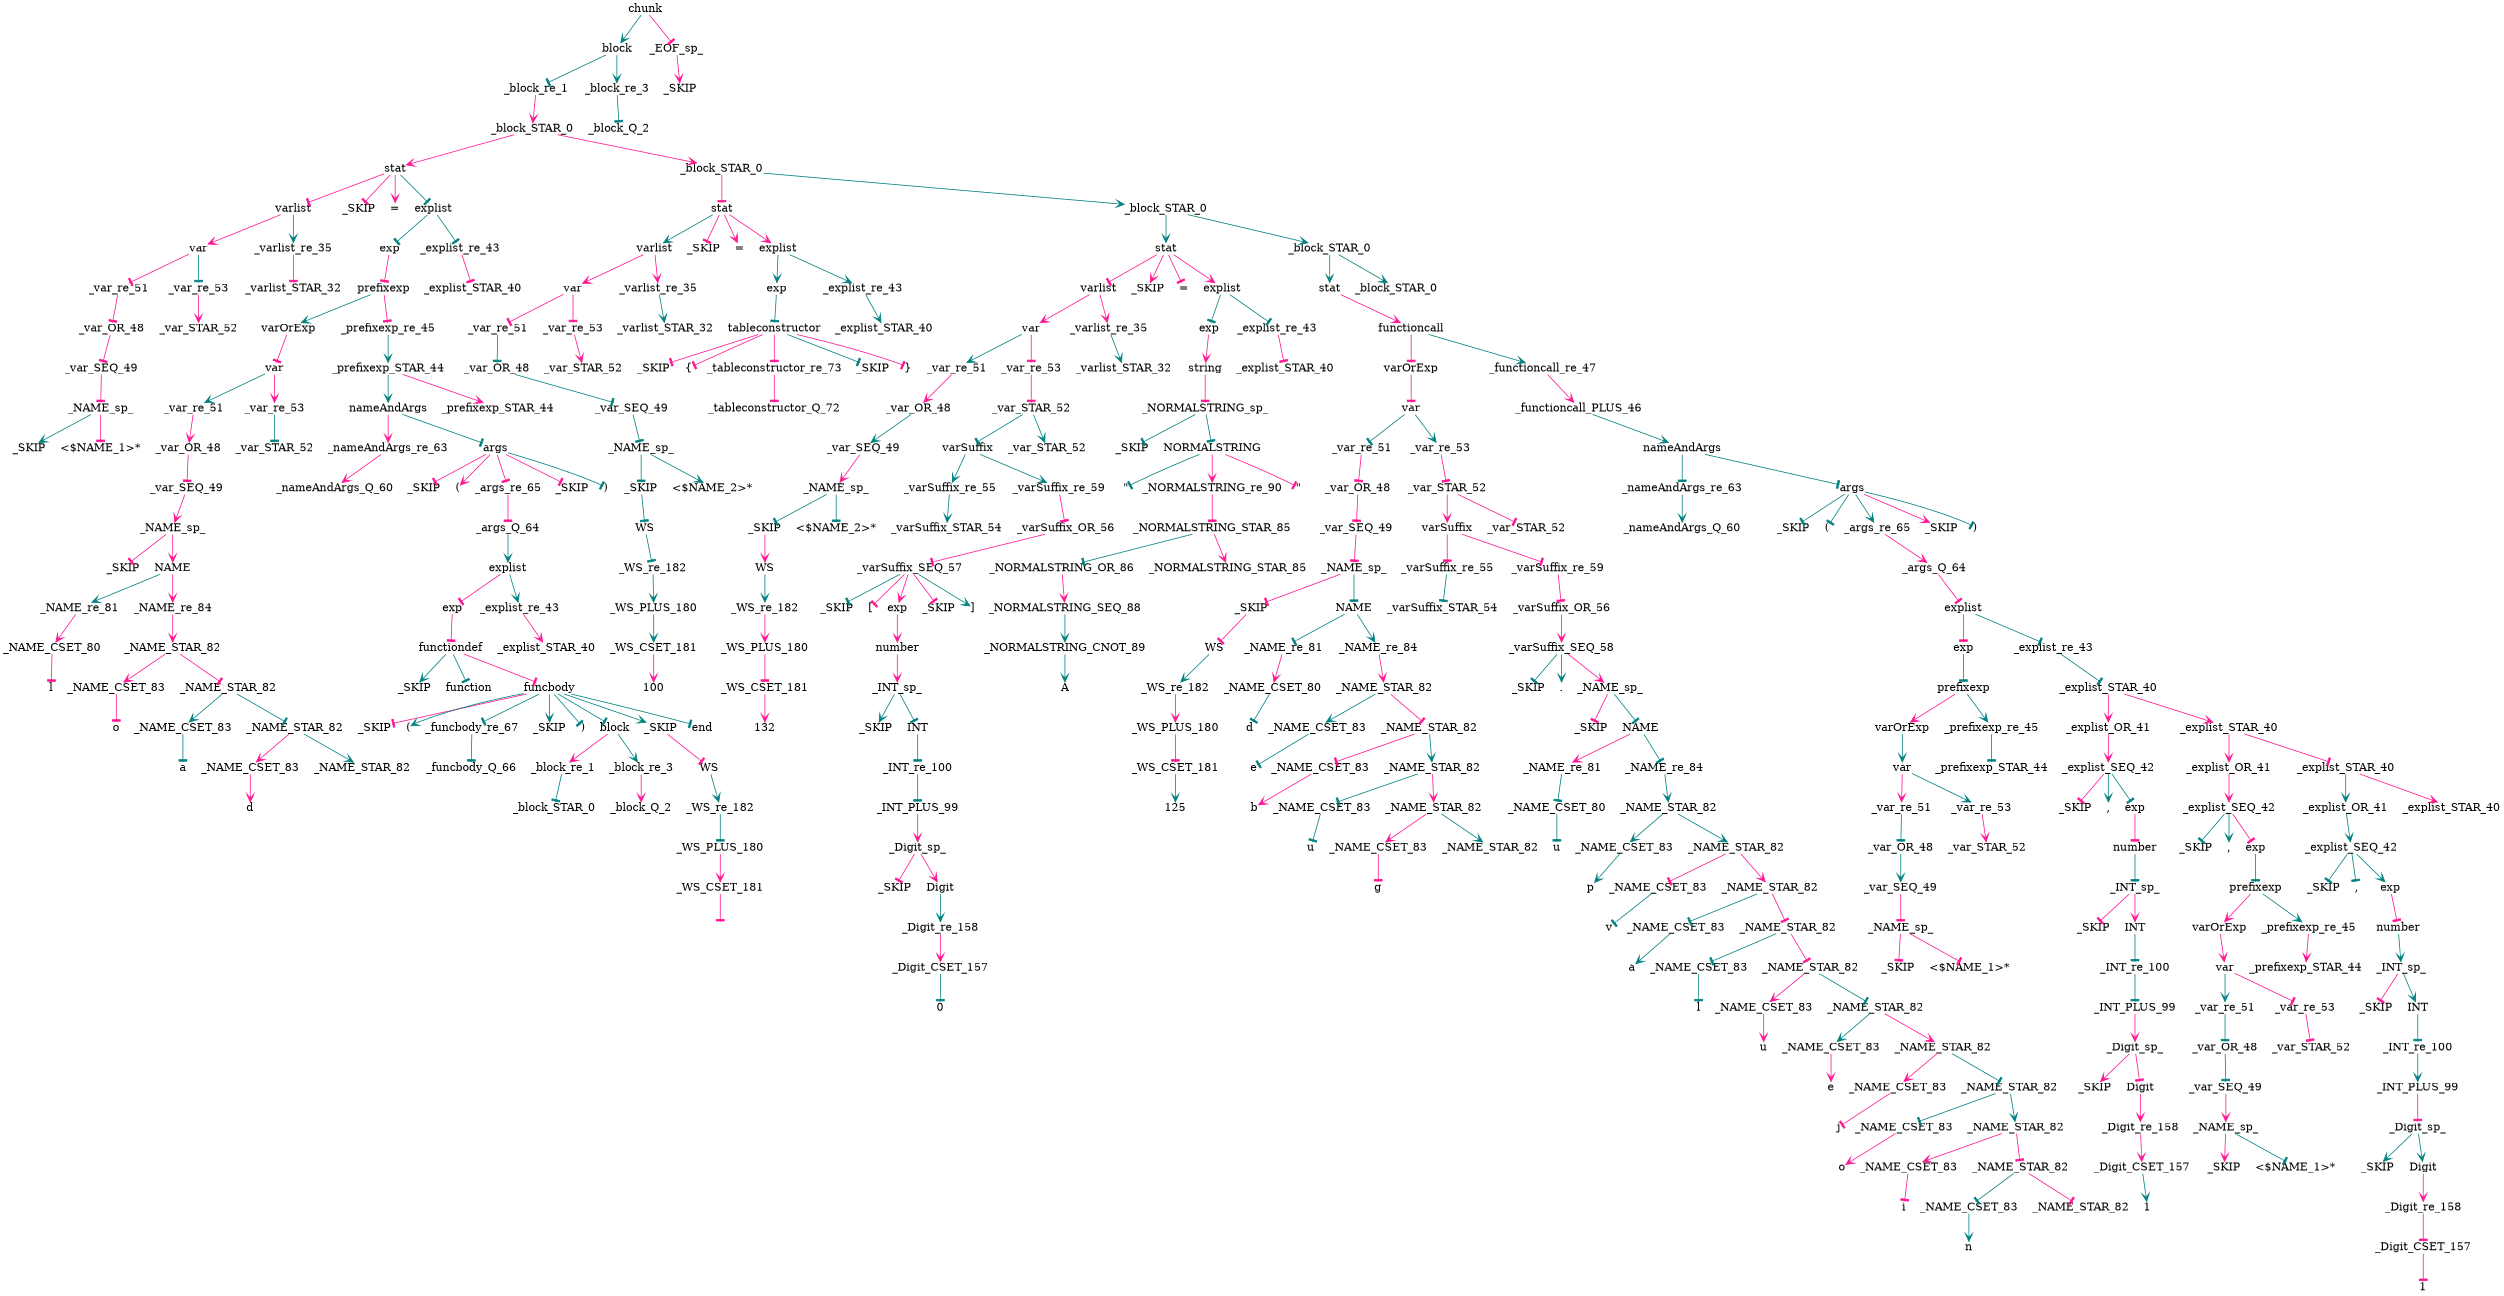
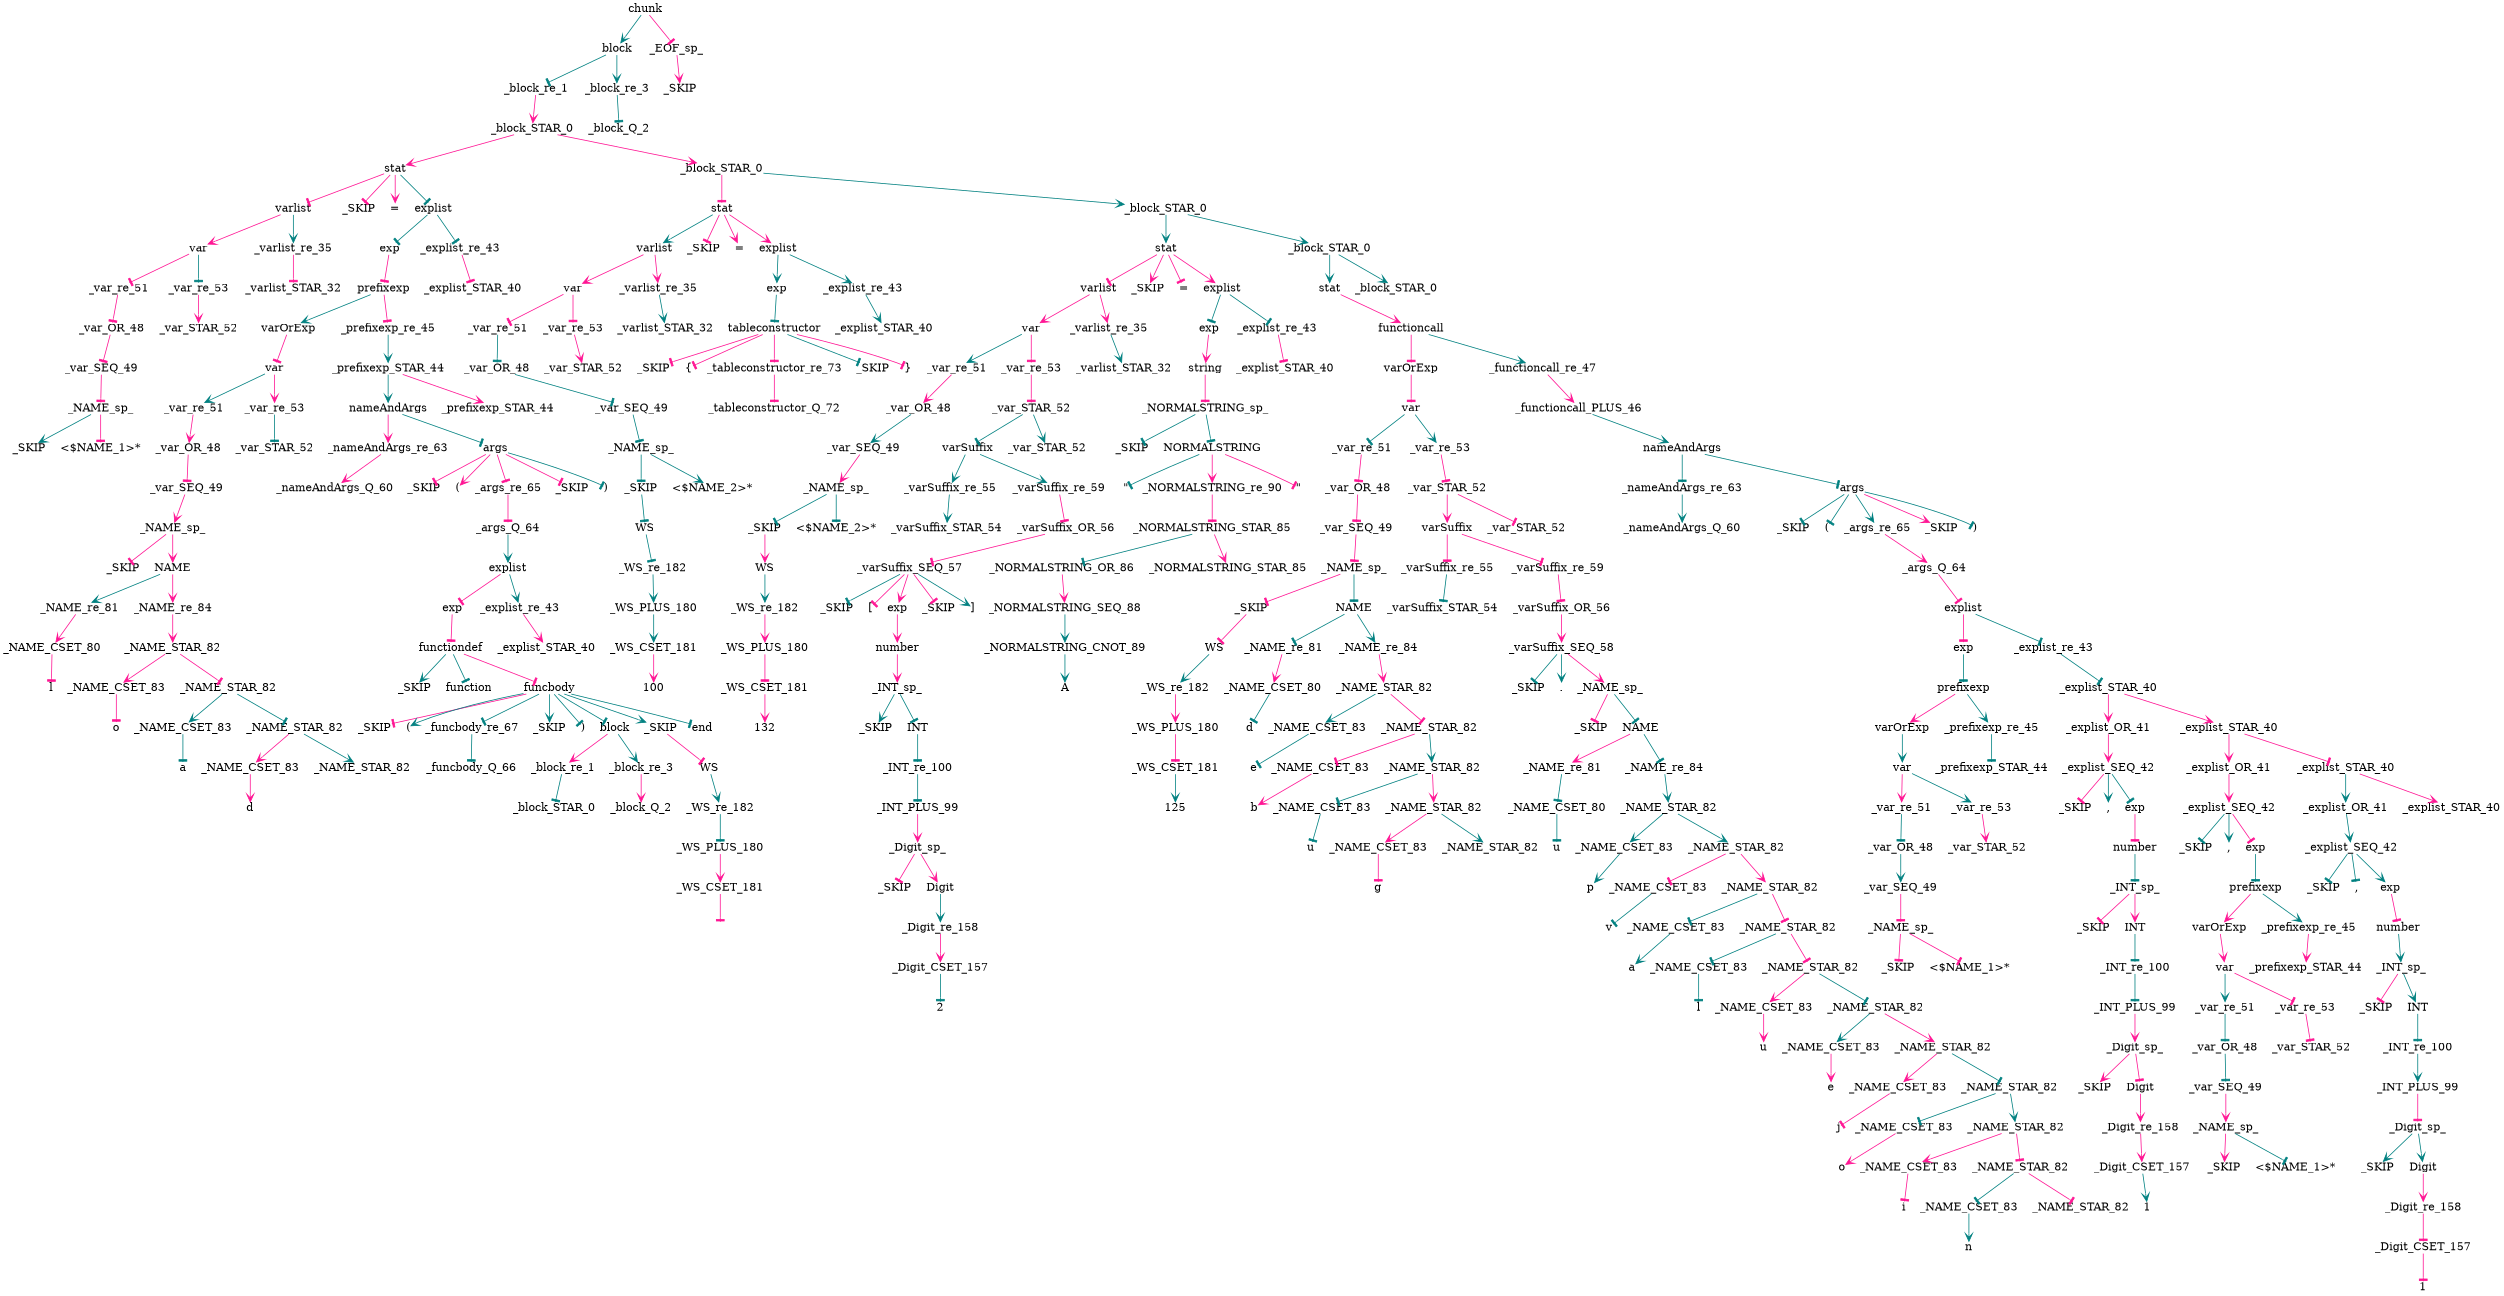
node "0": label "0" -> "2"
